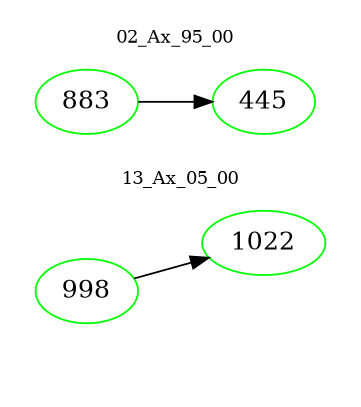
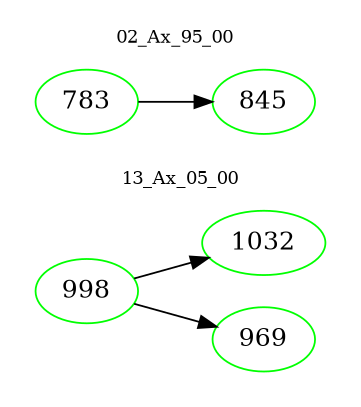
node "883": label "883" -> "783"
node "445": label "445" -> "845"
node "1022": label "1022" -> "1032"
node "969": added
